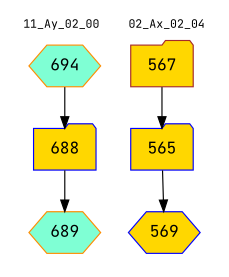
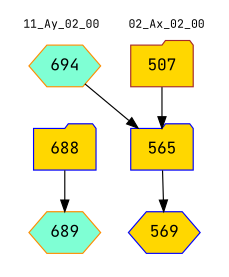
cluster "02_Ax_02_04": label "02_Ax_02_04" -> "02_Ax_02_00"
node "567": label "567" -> "507"
edge "694" -> "688": now "694" -> "565"
